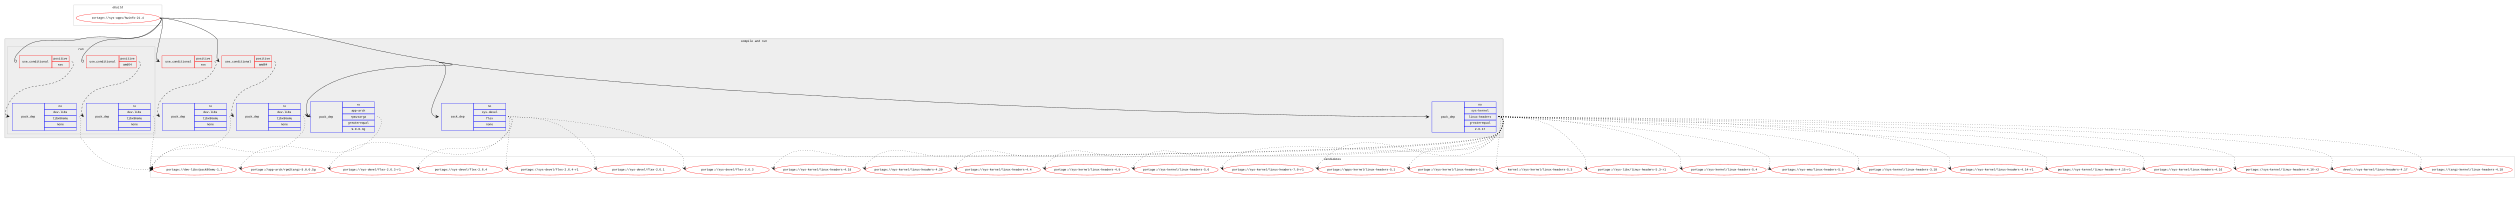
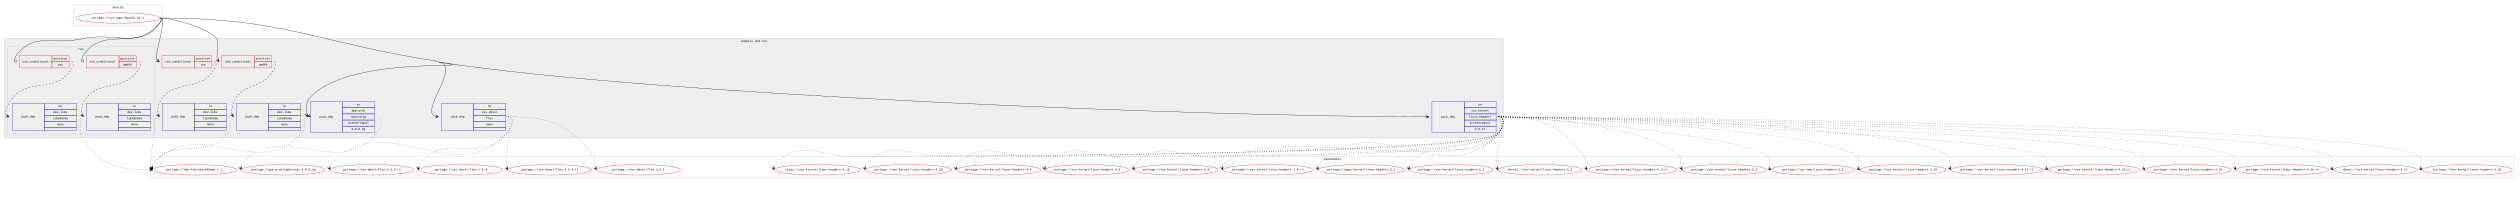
node "portage://sys-devel/flex-2.6.3": removed
node "portage://sys-kernel/linux-headers-4.19": label "portage://sys-kernel/linux-headers-4.19" -> "targz://sys-kernel/linux-headers-4.19"
node "portage://sys-libx/linux-headers-5.3-r1": label "portage://sys-libx/linux-headers-5.3-r1" -> "portage://sys-kernel/linux-headers-5.3-r1"
node "portage://targz-kernel/linux-headers-4.18": label "portage://targz-kernel/linux-headers-4.18" -> "portage://sys-kernel/linux-headers-4.18"
